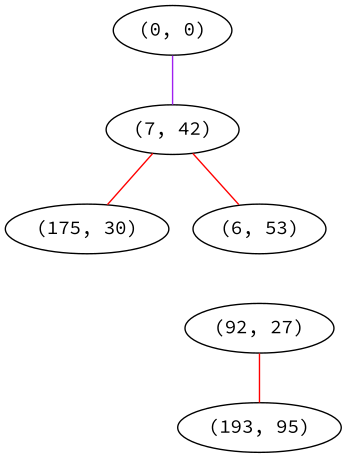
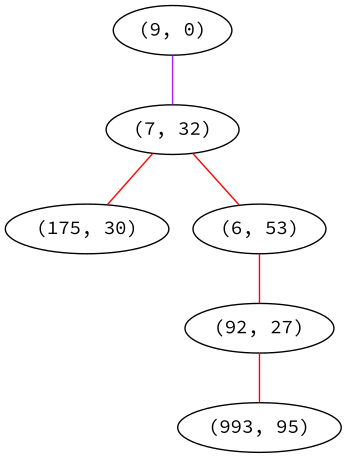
node "(0, 0)": label "(0, 0)" -> "(9, 0)"
node "(7, 42)": label "(7, 42)" -> "(7, 32)"
edge "(6, 53)" -- "(92, 27)": added
node "(193, 95)": label "(193, 95)" -> "(993, 95)"
